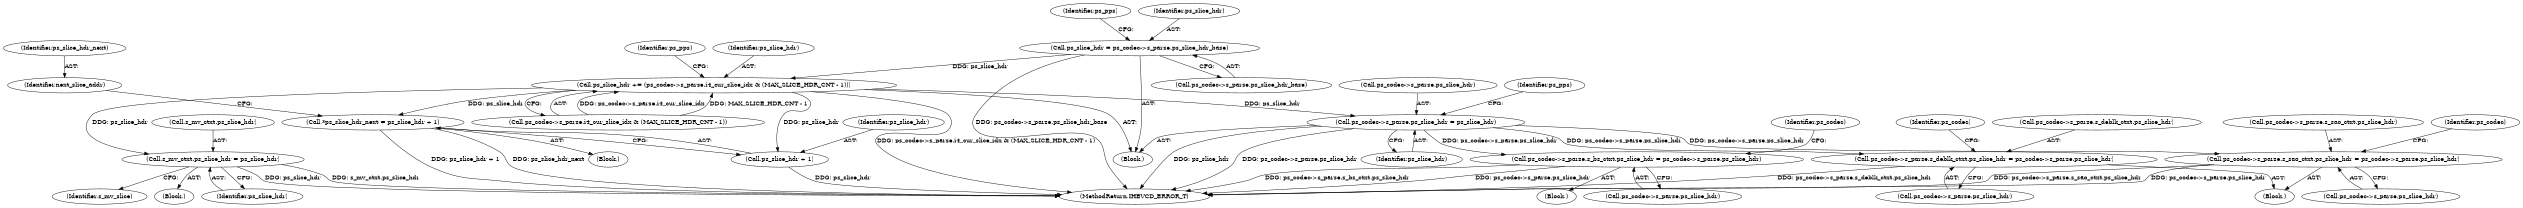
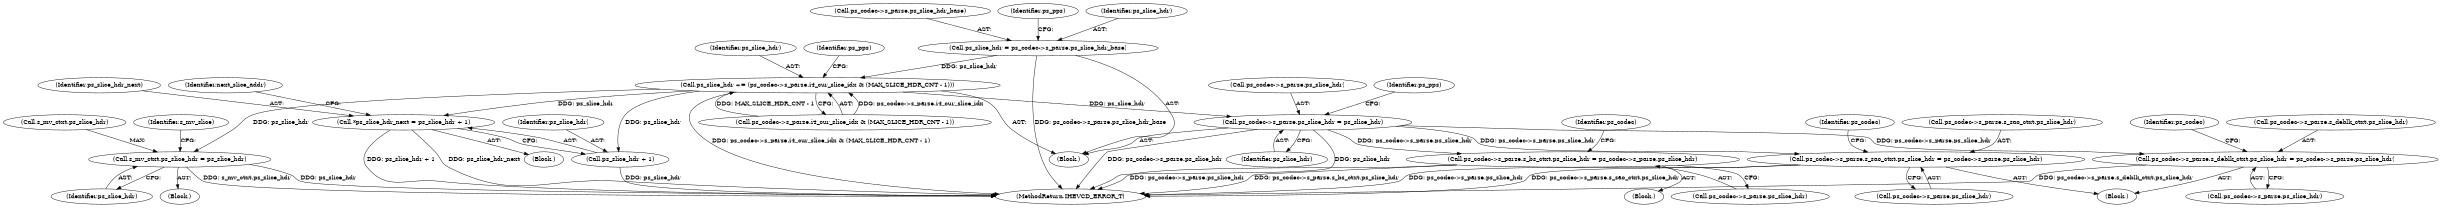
edge "(Identifier,ps_slice_hdr_next)" -> "(Identifier,next_slice_addr)": now "(Identifier,ps_slice_hdr_next)" -> "(Call,*ps_slice_hdr_next = ps_slice_hdr + 1)"
edge "(Call,ps_slice_hdr = ps_codec->s_parse.ps_slice_hdr_base)" -> "(Call,ps_codec->s_parse.ps_slice_hdr_base)": removed, label "CFG:"
edge "(Call,s_mv_ctxt.ps_slice_hdr)" -> "(Call,s_mv_ctxt.ps_slice_hdr = ps_slice_hdr)": label "AST: " -> "MAX: "
edge "(Call,s_mv_ctxt.ps_slice_hdr = ps_slice_hdr)" -> "(Identifier,s_mv_slice)": reversed
